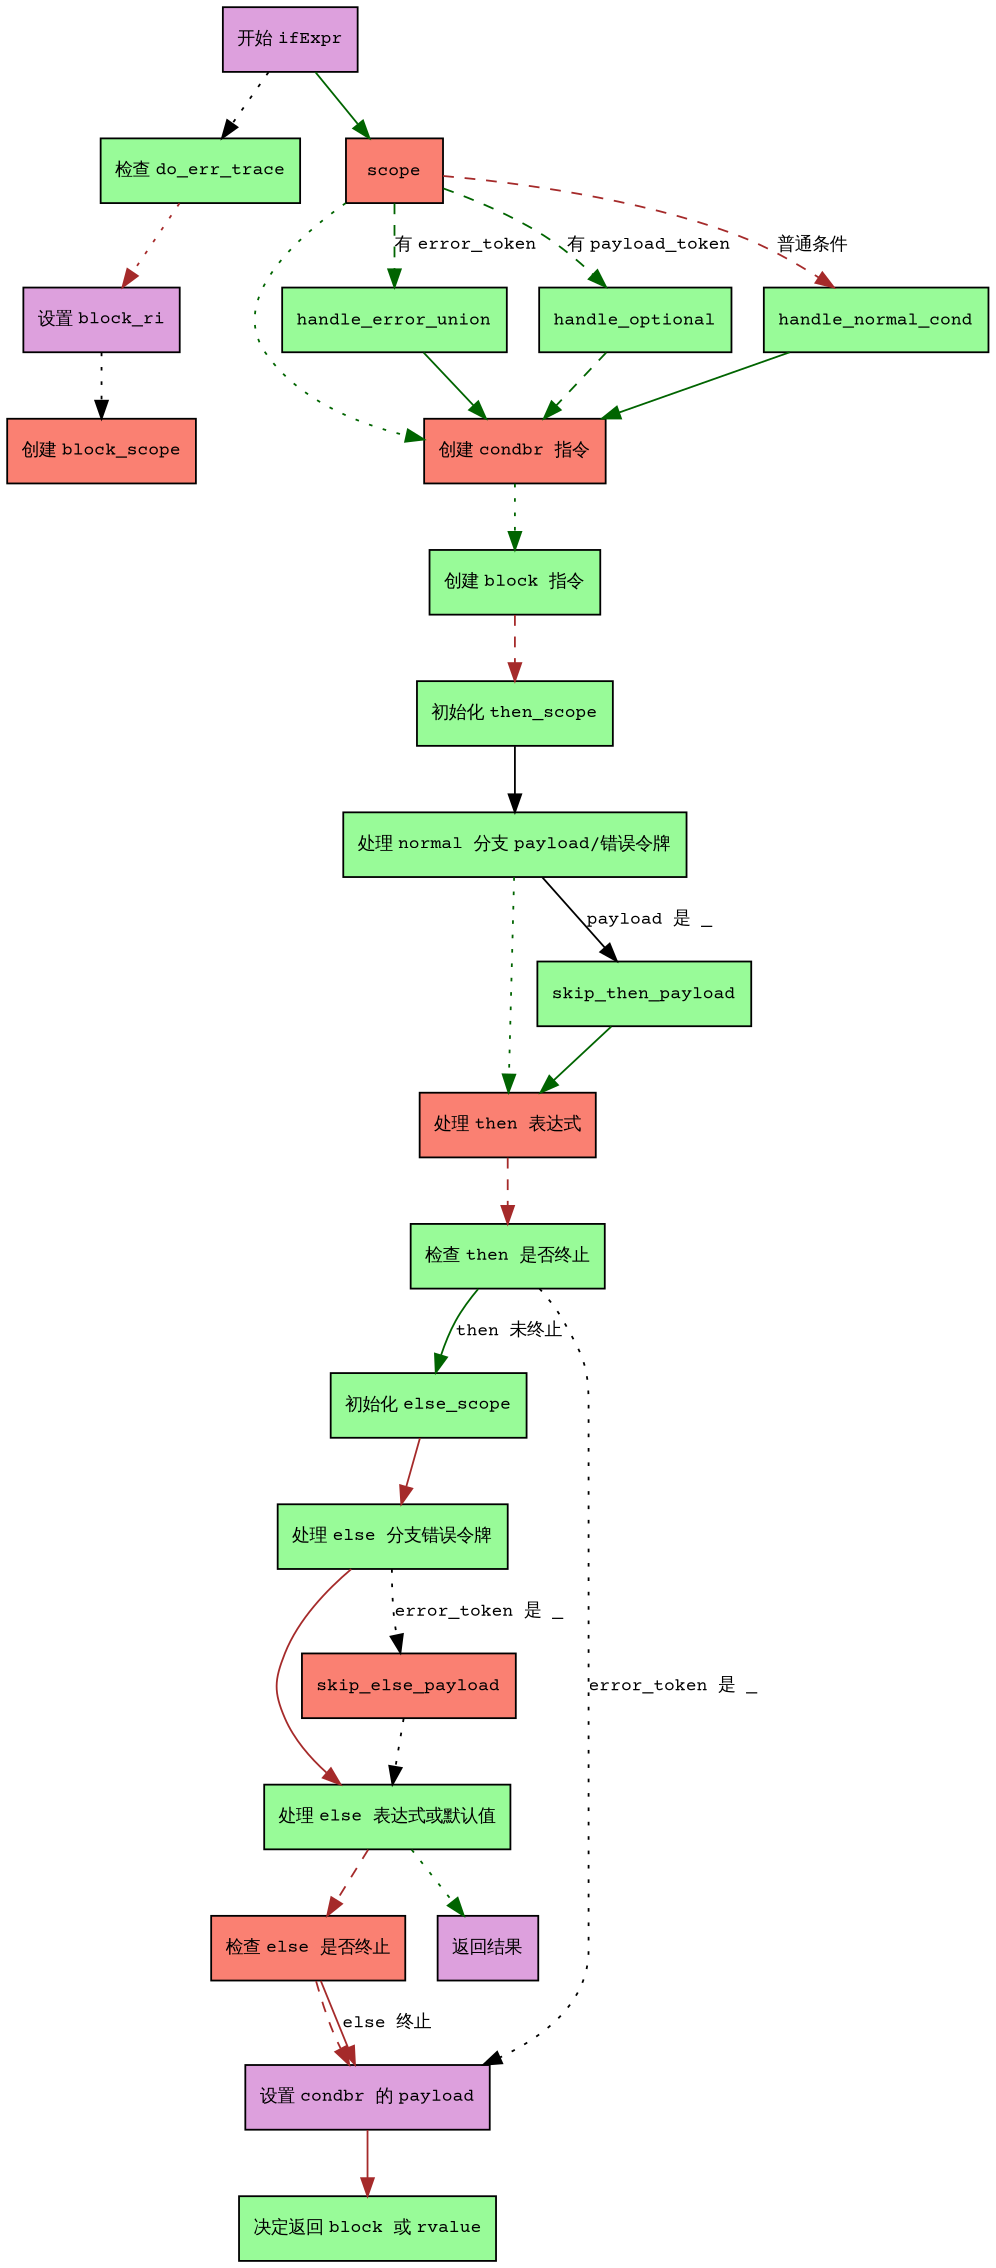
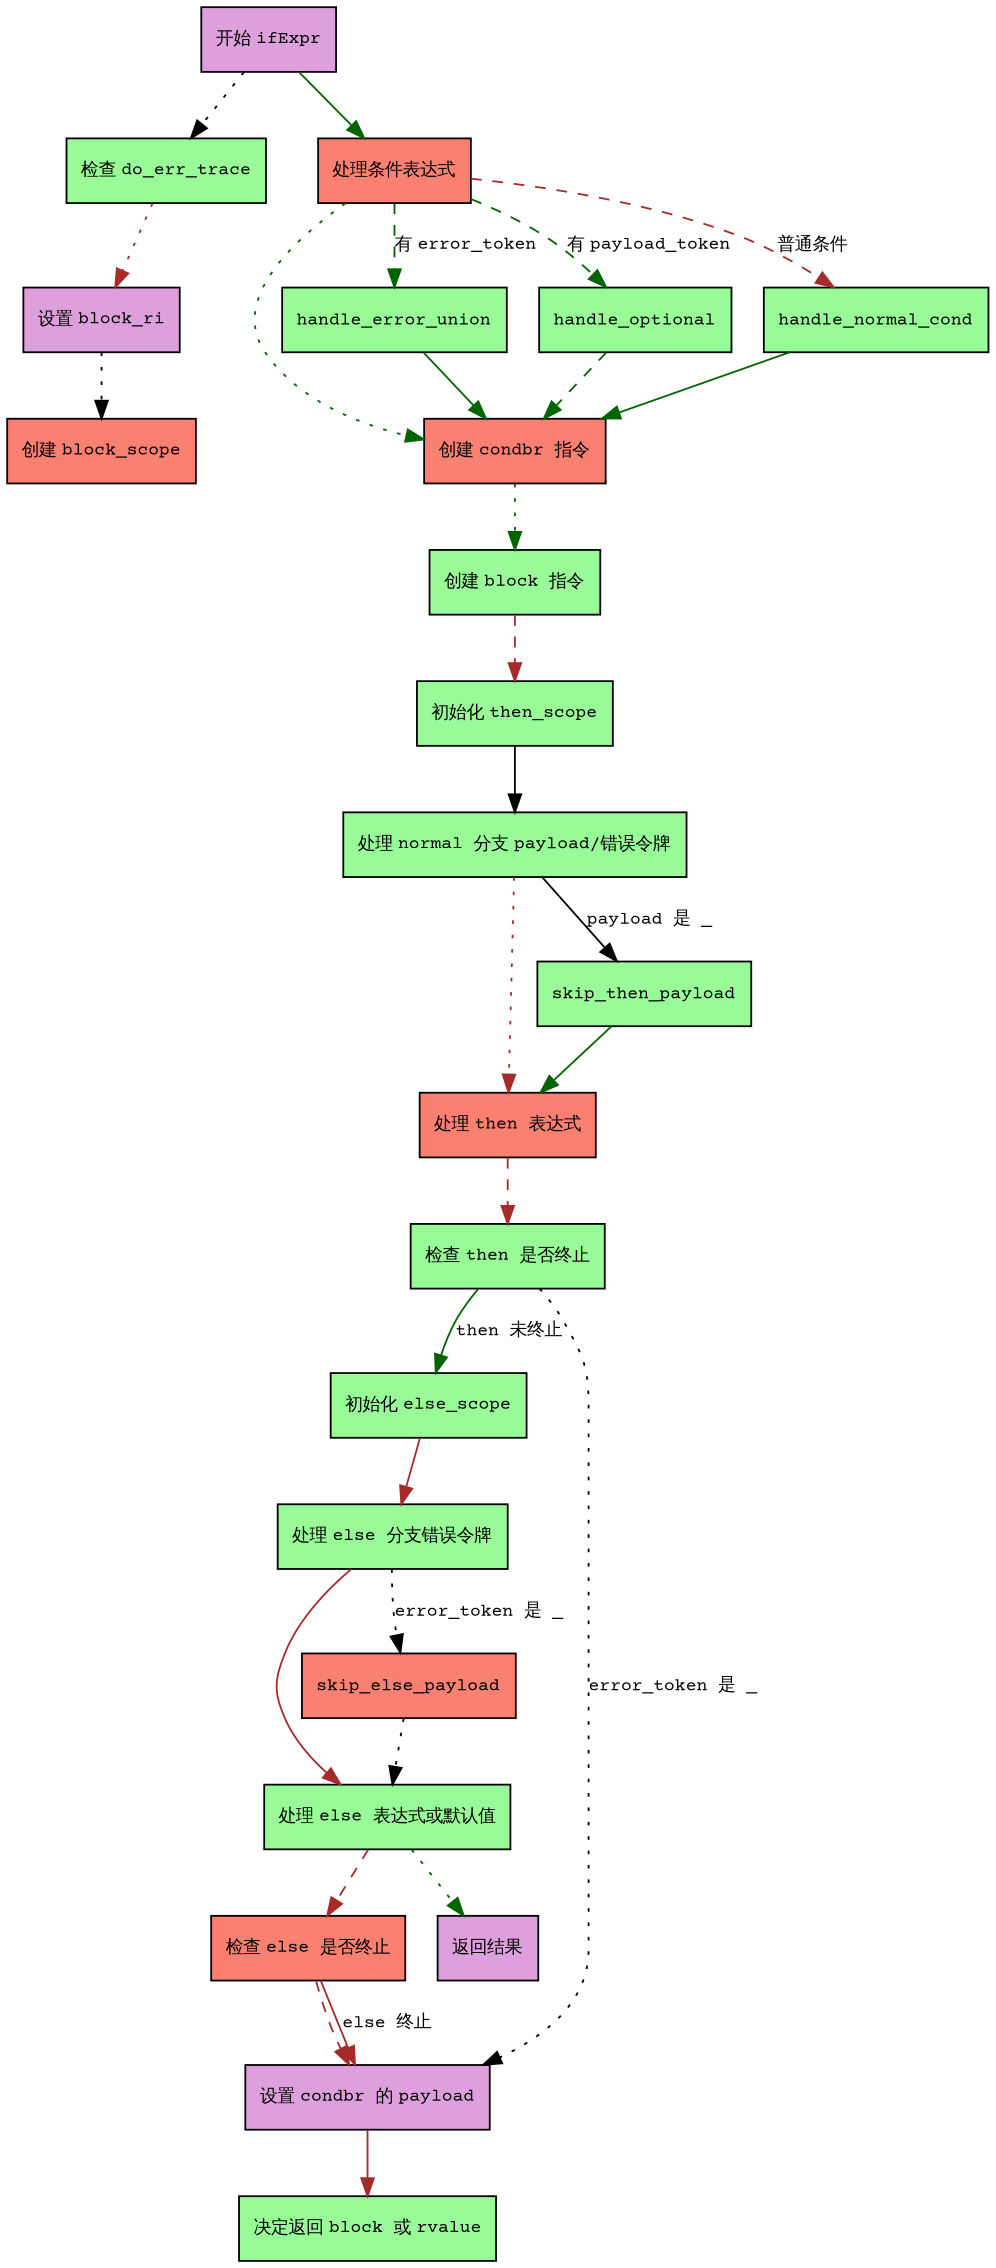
node "scope": label "scope" -> "处理条件表达式"
edge "处理 normal 分支 payload/错误令牌" -> "处理 then 表达式": color darkgreen -> brown
